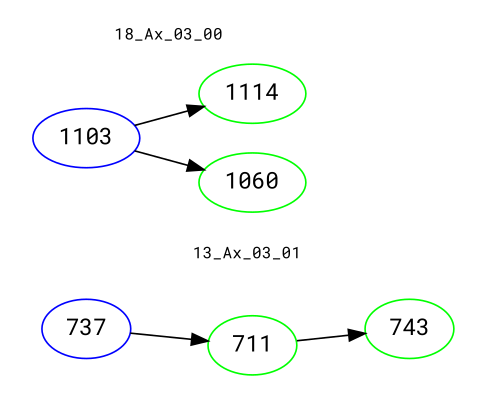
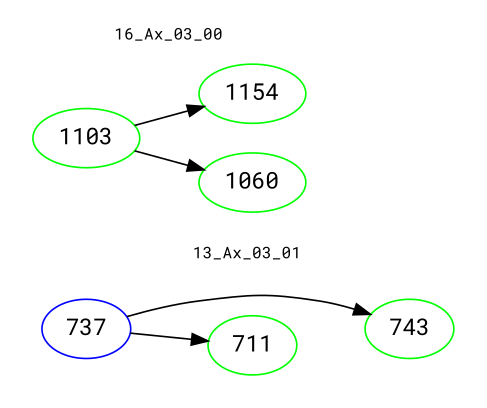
cluster "18_Ax_03_00": label "18_Ax_03_00" -> "16_Ax_03_00"
node "1114": label "1114" -> "1154"
node "1103": color blue -> green
edge "711" -> "743": now "737" -> "743"
